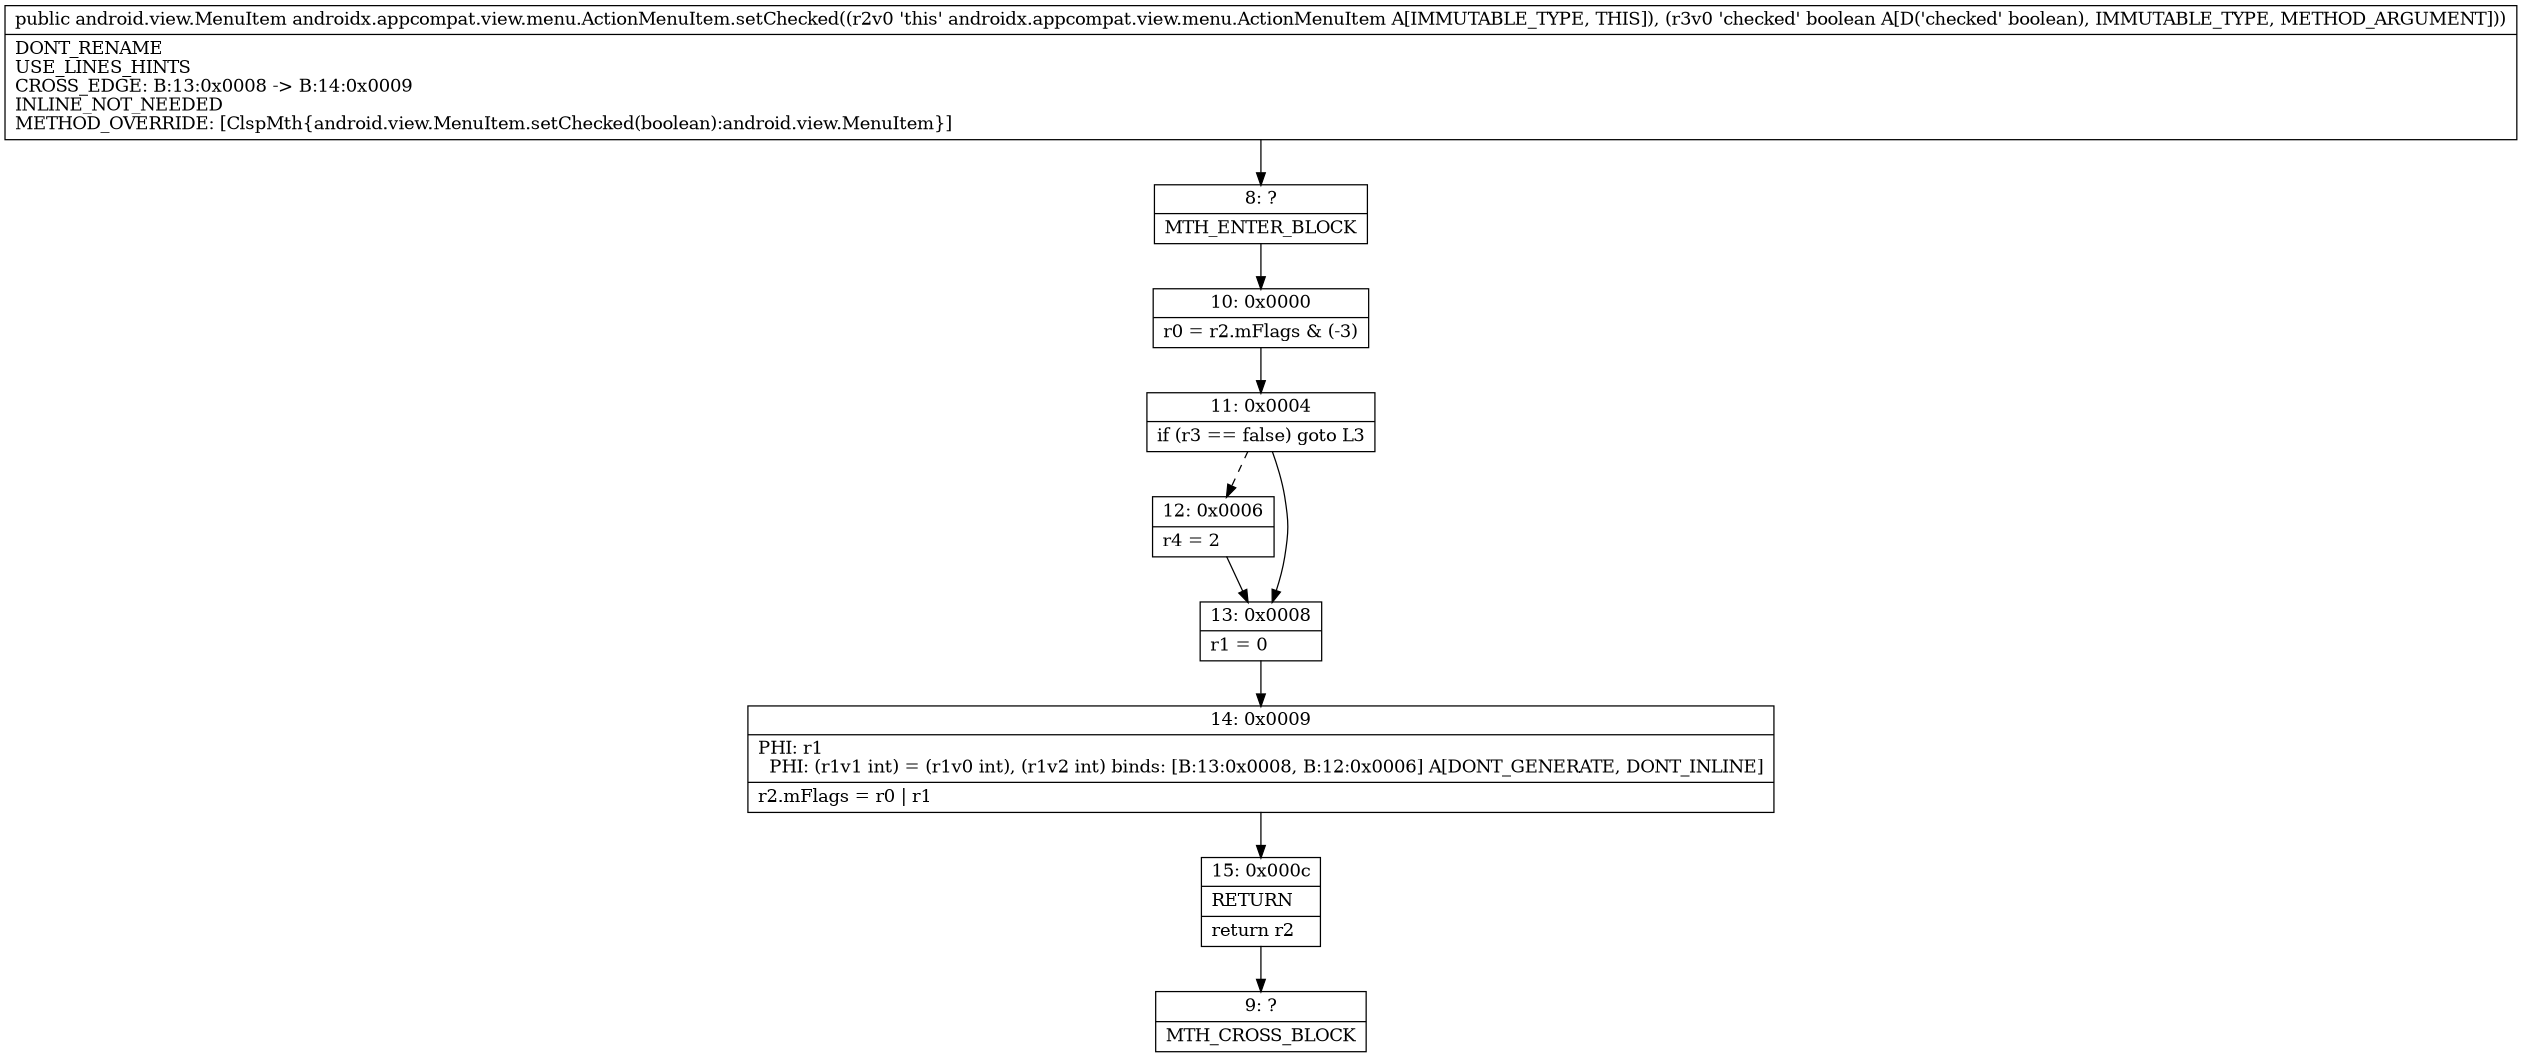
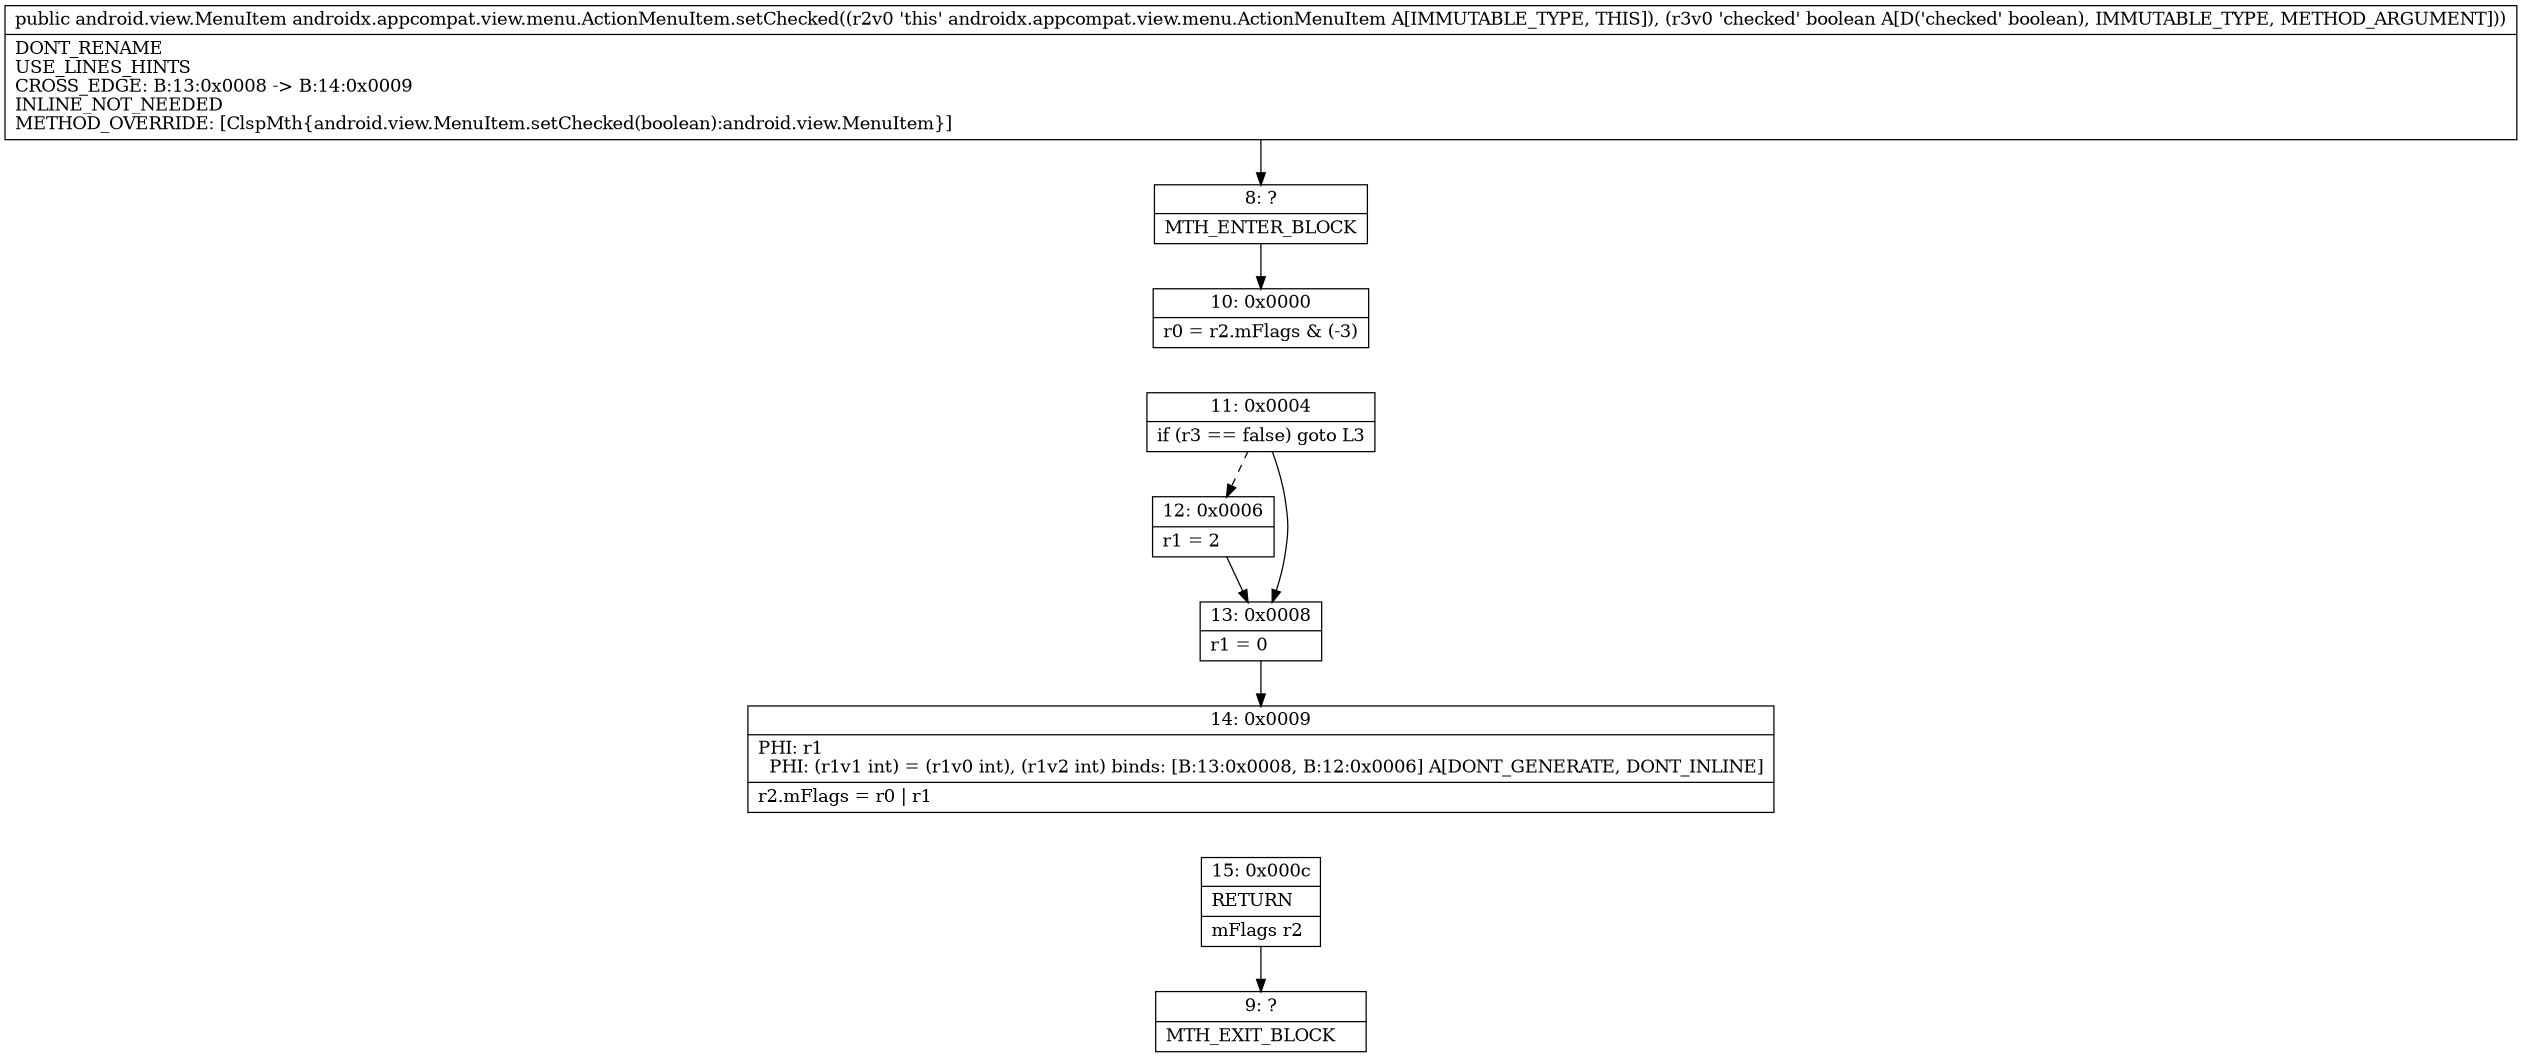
edge "10: 0x0000" -> "11: 0x0004": removed
node "12: 0x0006": text "r4 = 2" -> "r1 = 2"
edge "14: 0x0009" -> "15: 0x000c": removed
node "15: 0x000c": text "return r2" -> "mFlags r2"
node "9: ?": text "MTH_CROSS_BLOCK" -> "MTH_EXIT_BLOCK"
